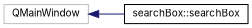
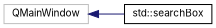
node "searchBox::searchBox": label "searchBox::searchBox" -> "std::searchBox"
